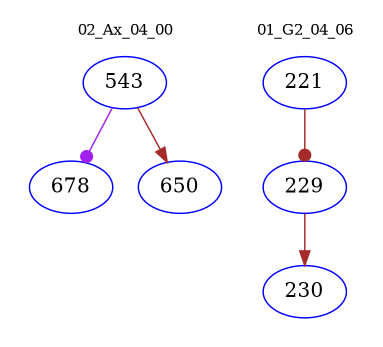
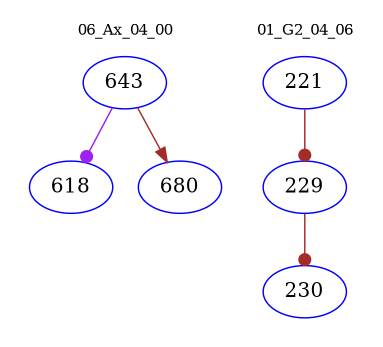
cluster "02_Ax_04_00": label "02_Ax_04_00" -> "06_Ax_04_00"
node "543": label "543" -> "643"
node "678": label "678" -> "618"
node "650": label "650" -> "680"
edge "229" -> "230": arrowhead normal -> dot
